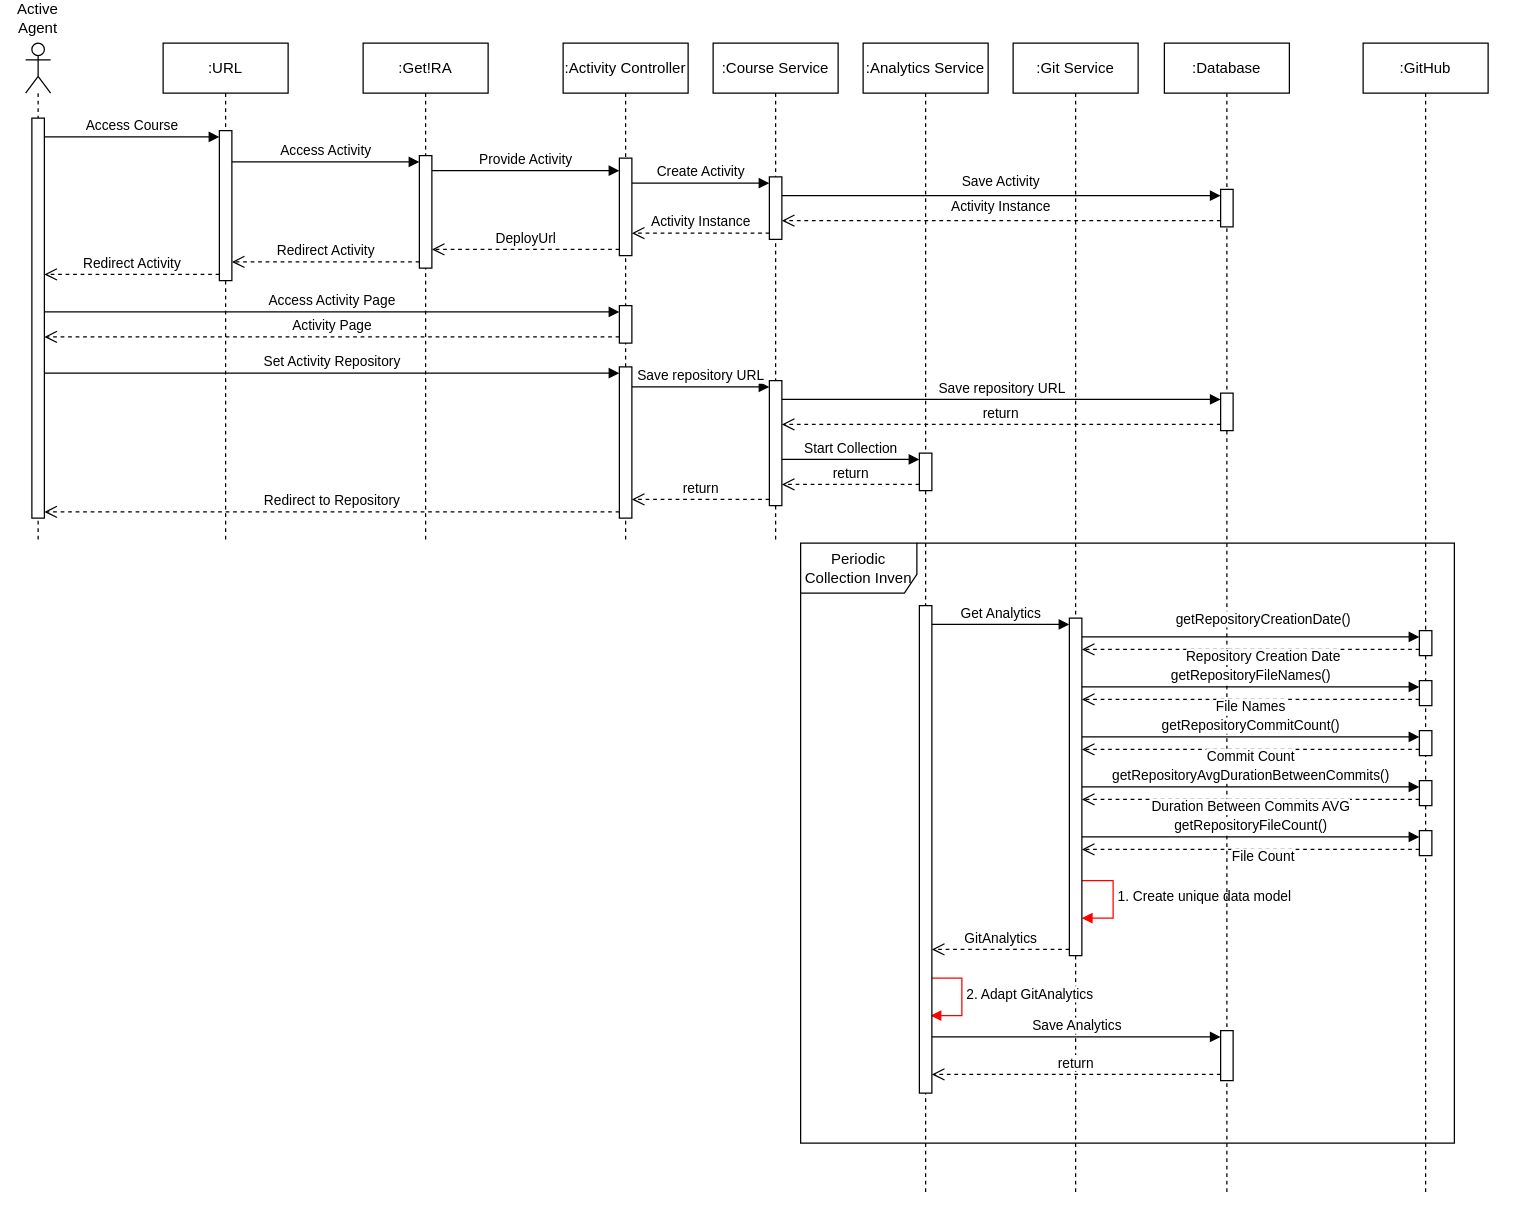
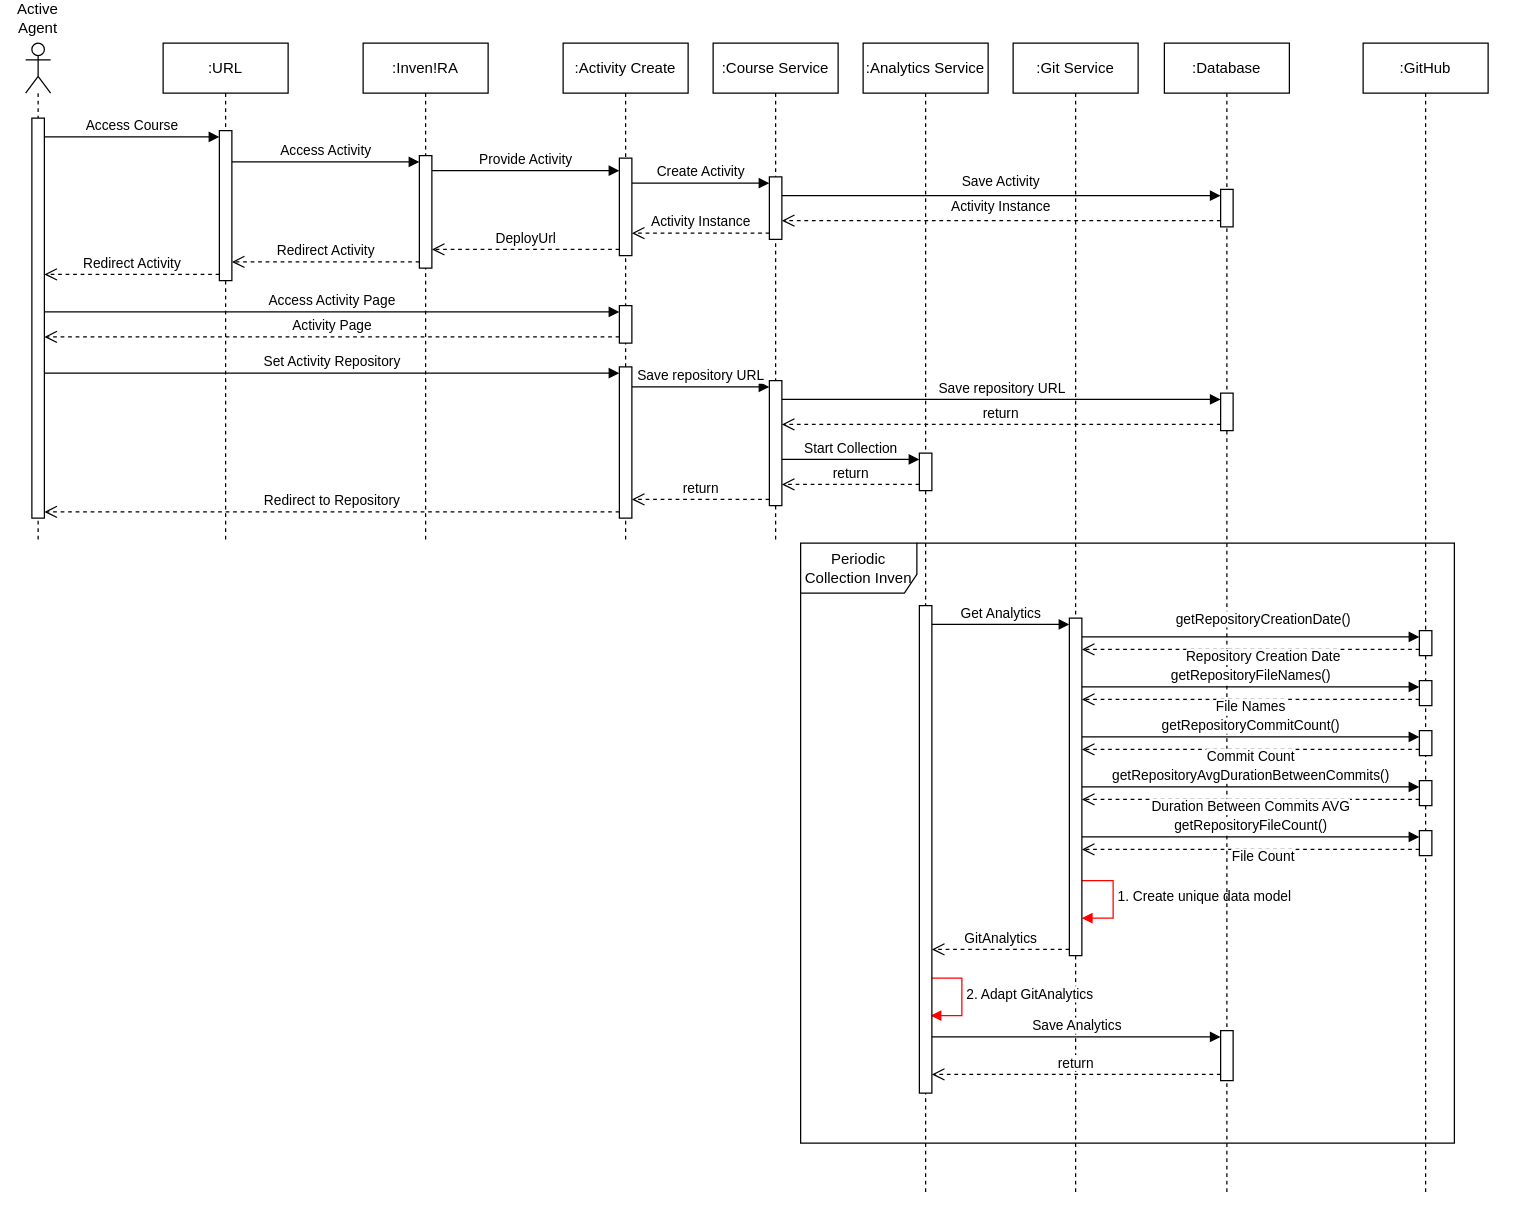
node ":Get!RA": label ":Get!RA" -> ":Inven!RA"
node ":Activity Controller": label ":Activity Controller" -> ":Activity Create"
